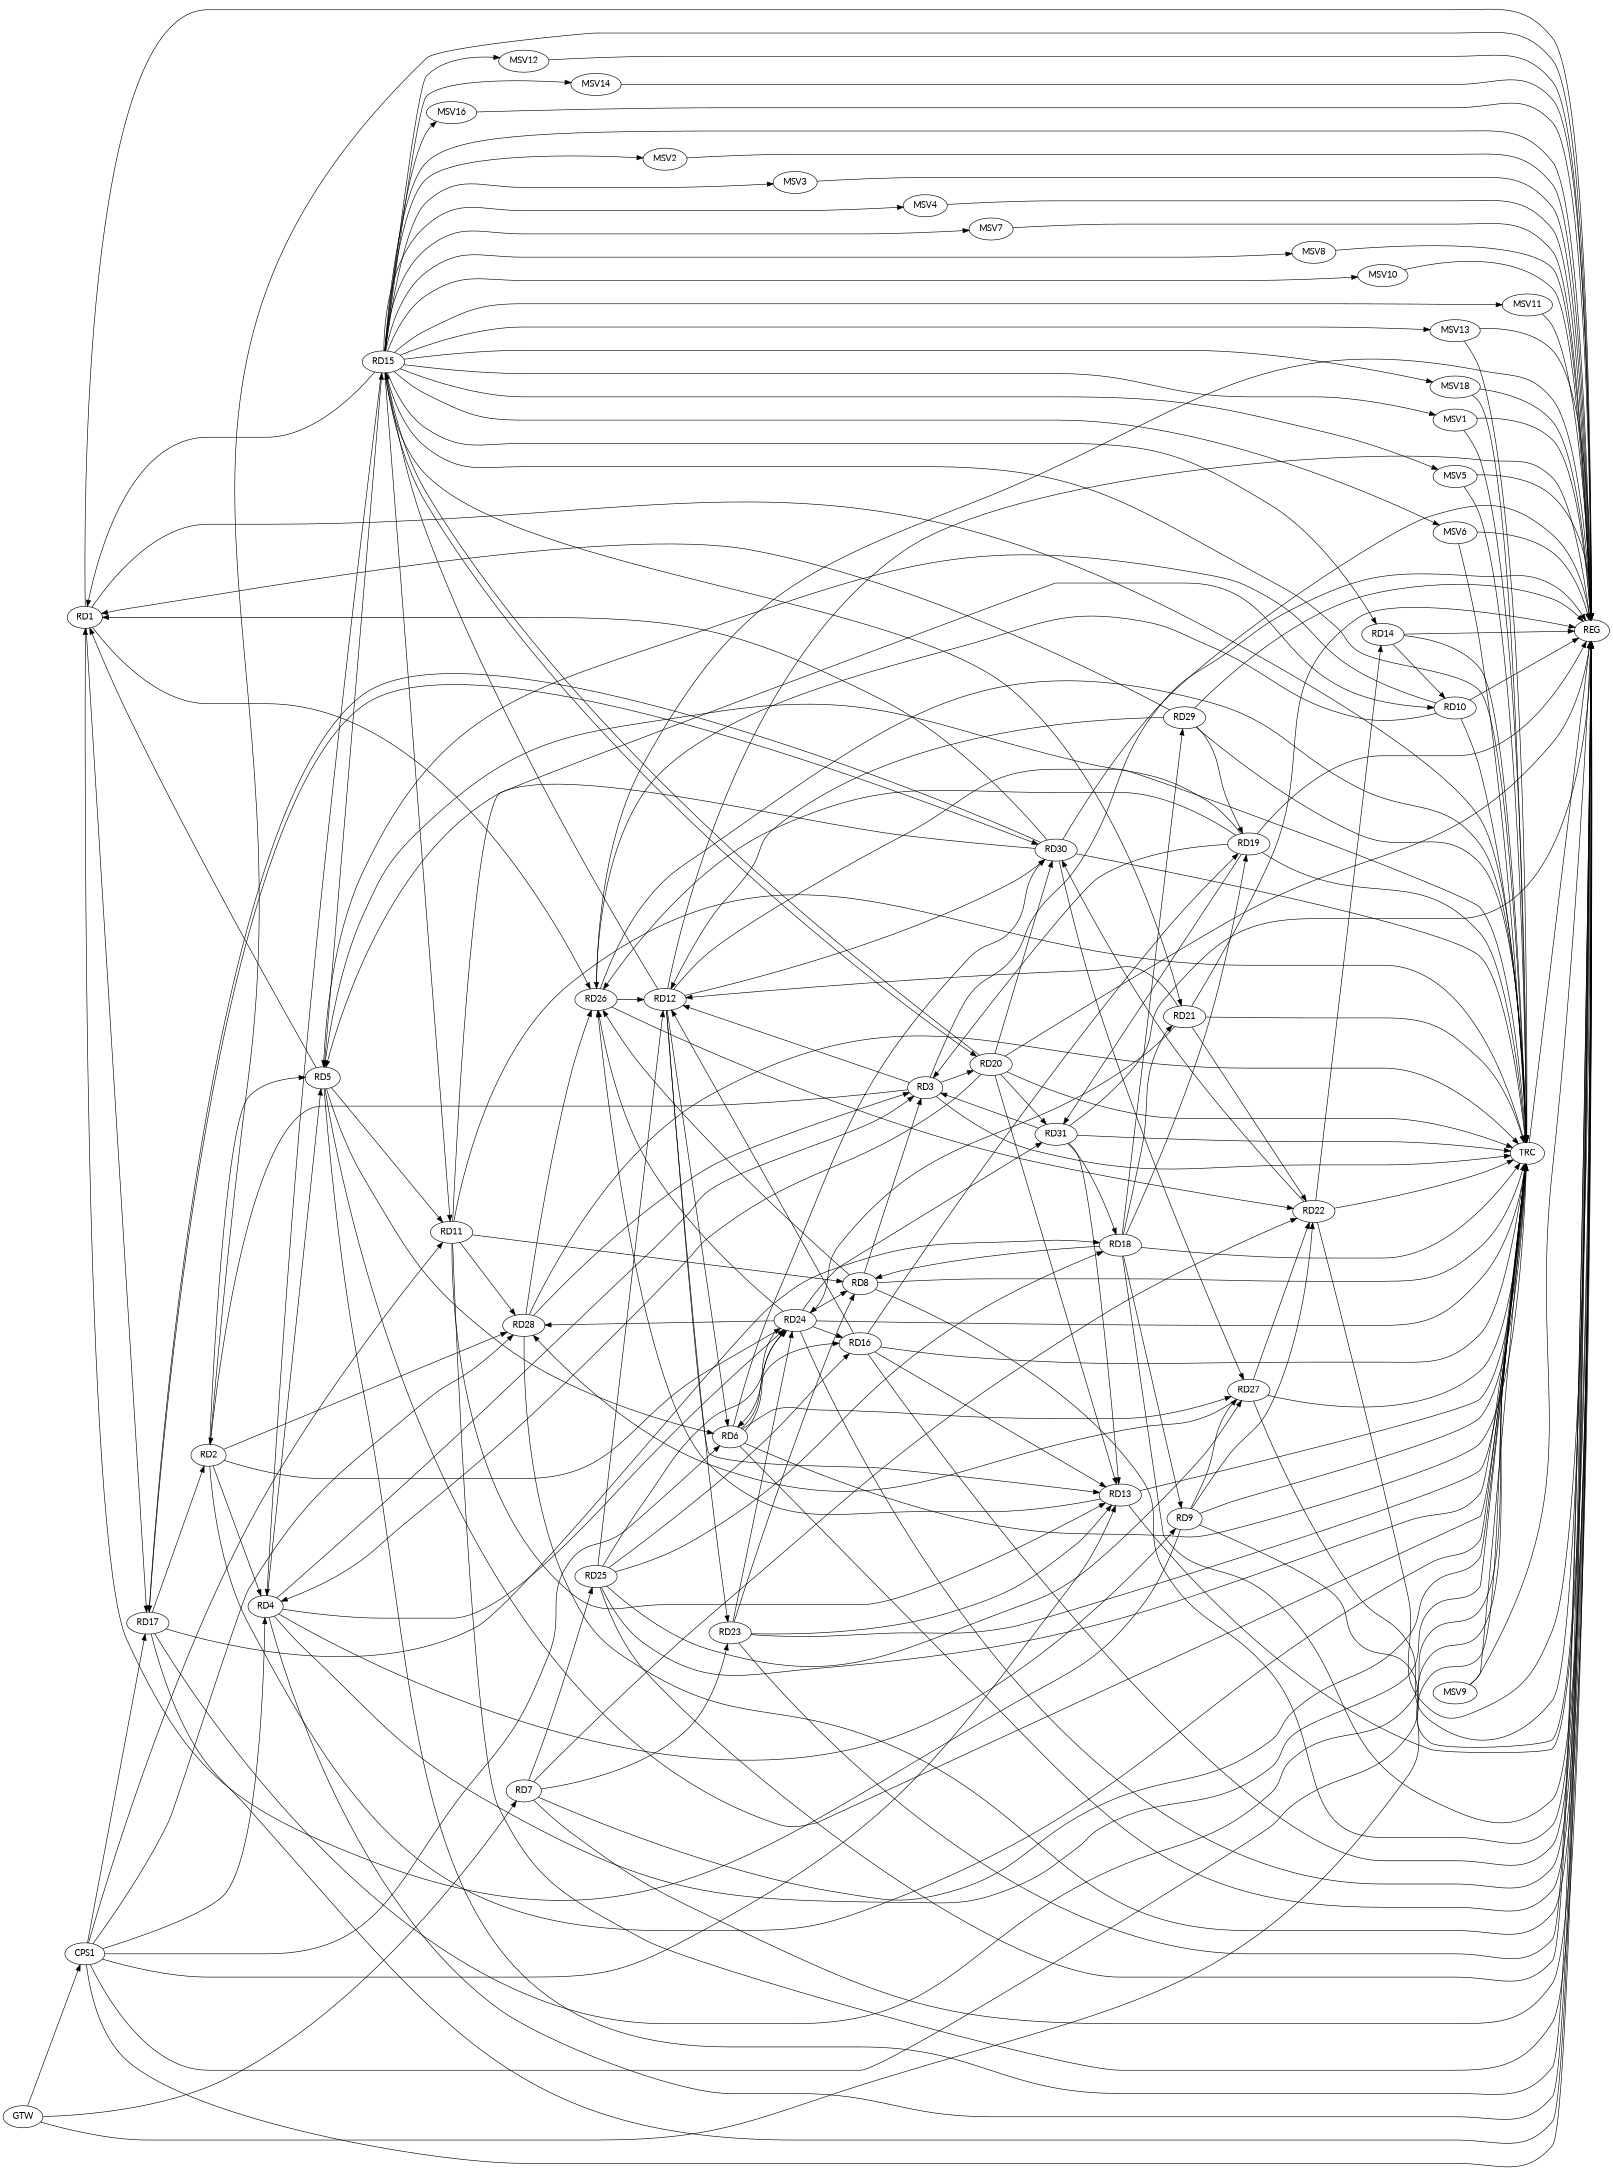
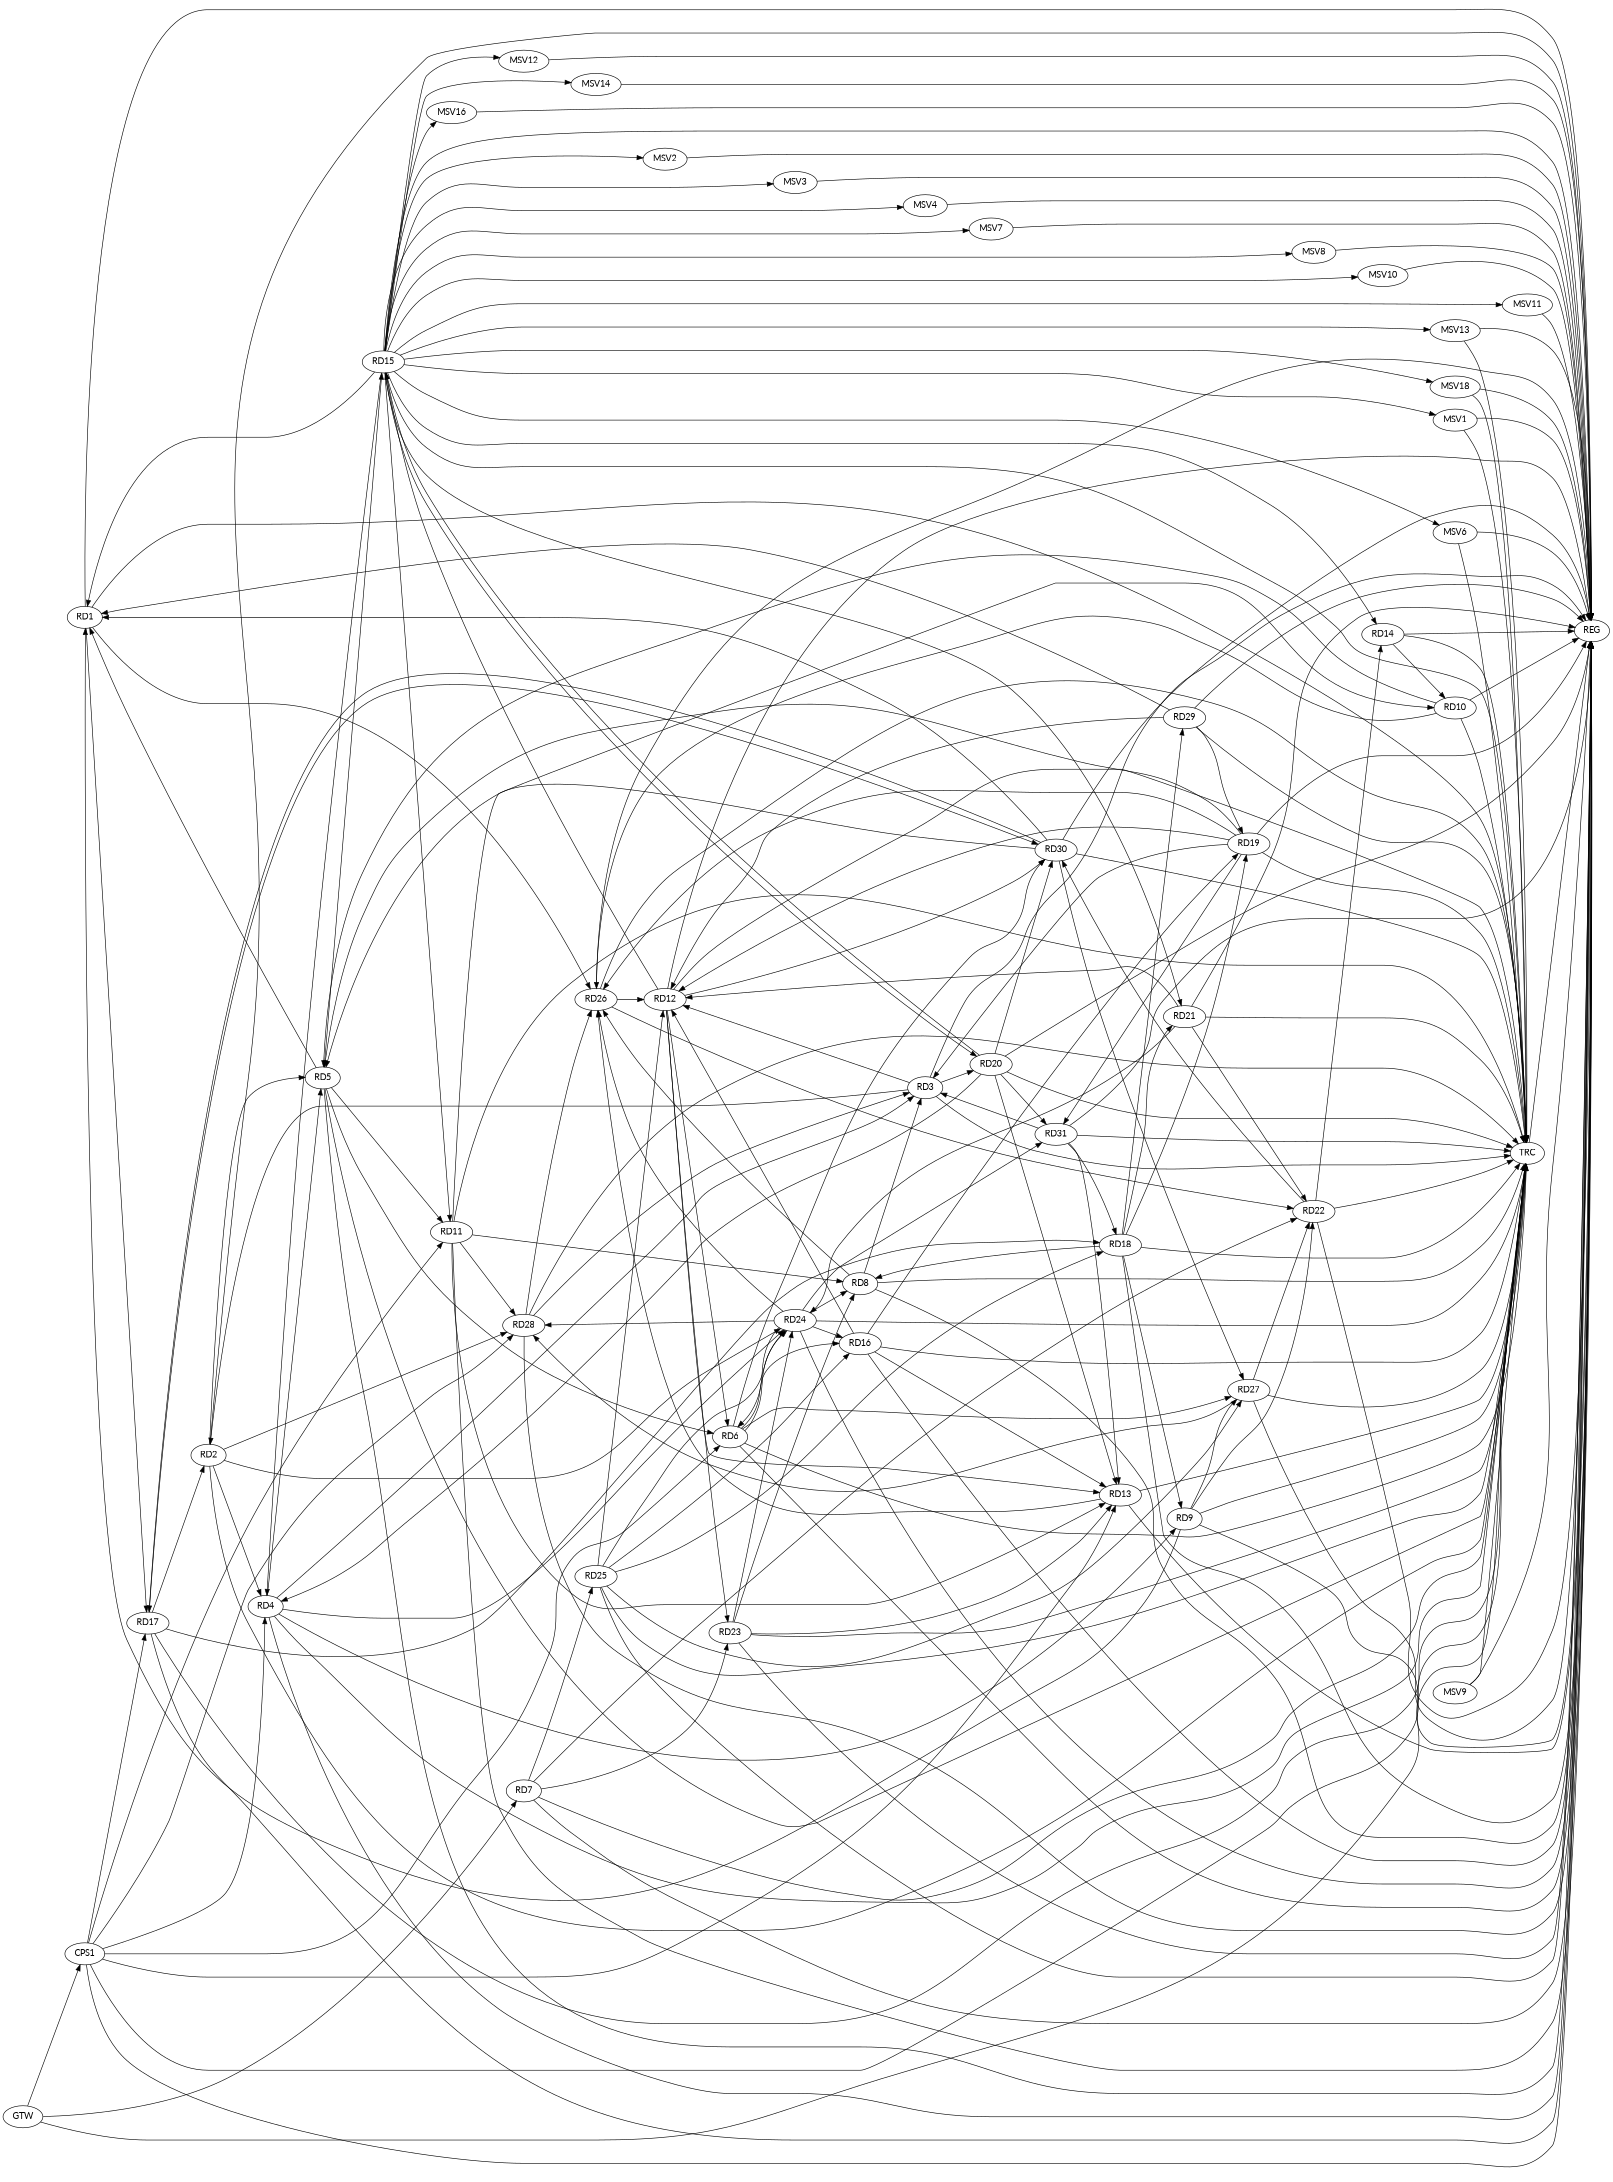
node "MSV5": removed
edge "RD19" -> "RD12": added
